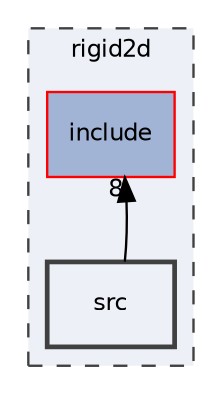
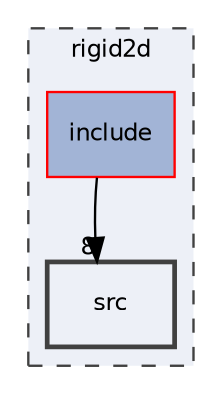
edge "src" -> "include": reversed
